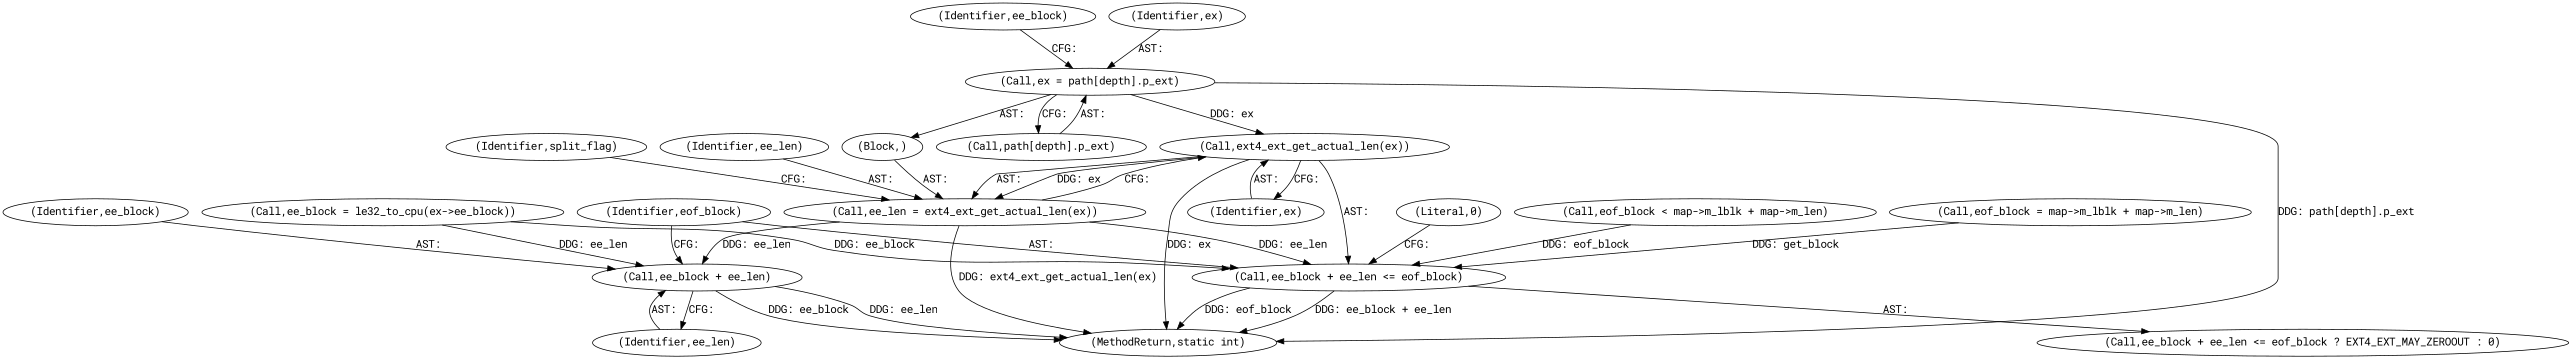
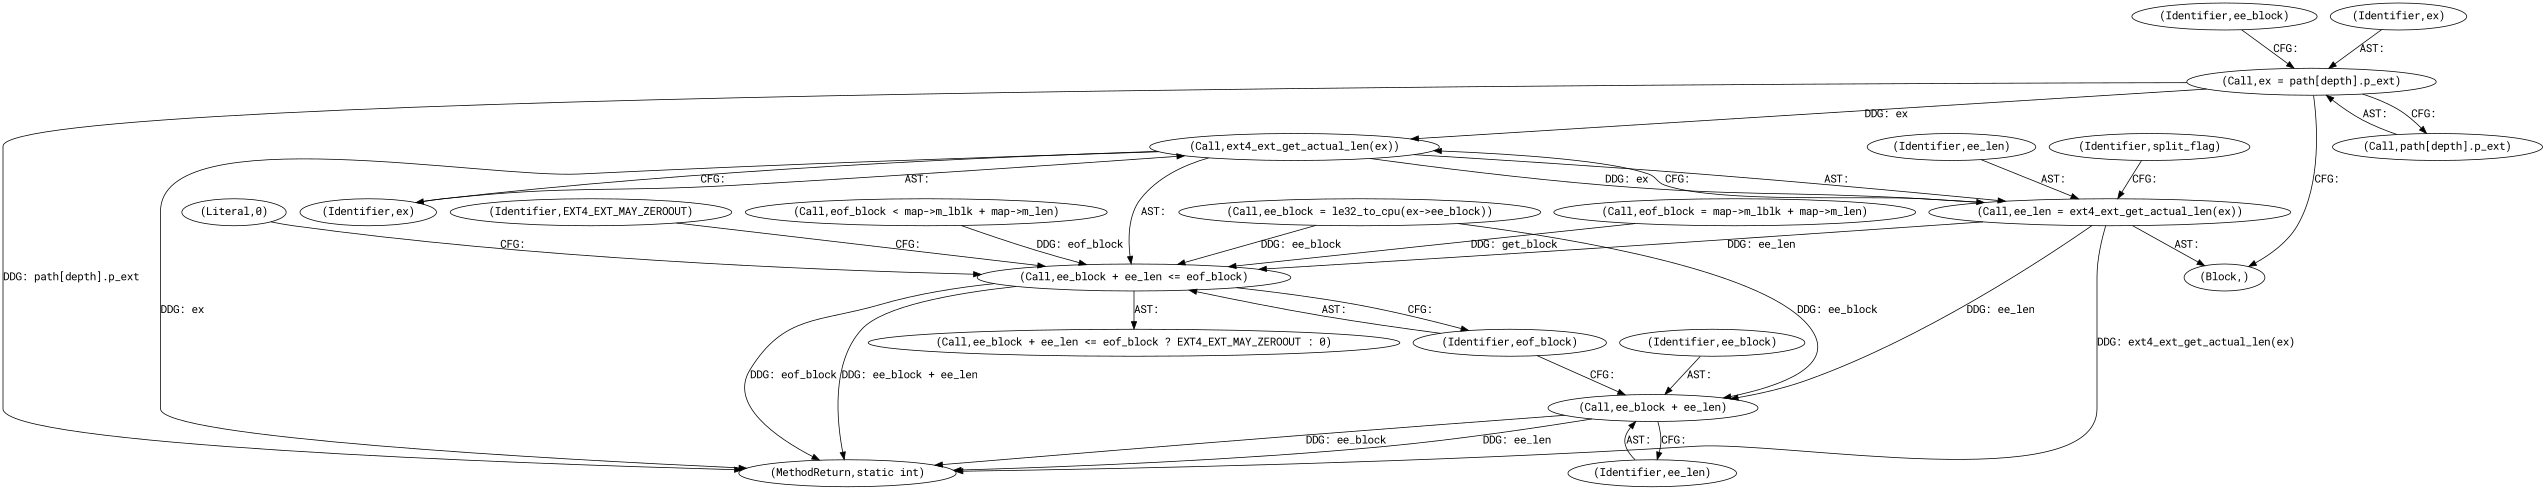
edge "(Call,ex = path[depth].p_ext)" -> "(Block,)": label "AST: " -> "CFG: "
edge "(Block,)" -> "(Call,ee_len = ext4_ext_get_actual_len(ex))": reversed
node "(Identifier,EXT4_EXT_MAY_ZEROOUT)": added
edge "(Call,ee_block = le32_to_cpu(ex->ee_block))" -> "(Call,ee_block + ee_len)": label "DDG: ee_len" -> "DDG: ee_block"
edge "(Call,ee_block + ee_len <= eof_block)" -> "(Identifier,eof_block)": added, label "CFG:"
